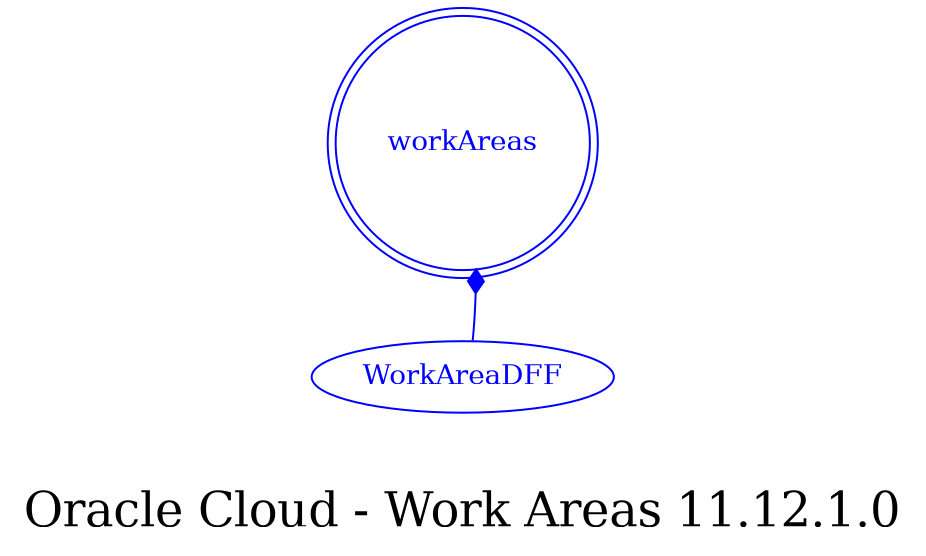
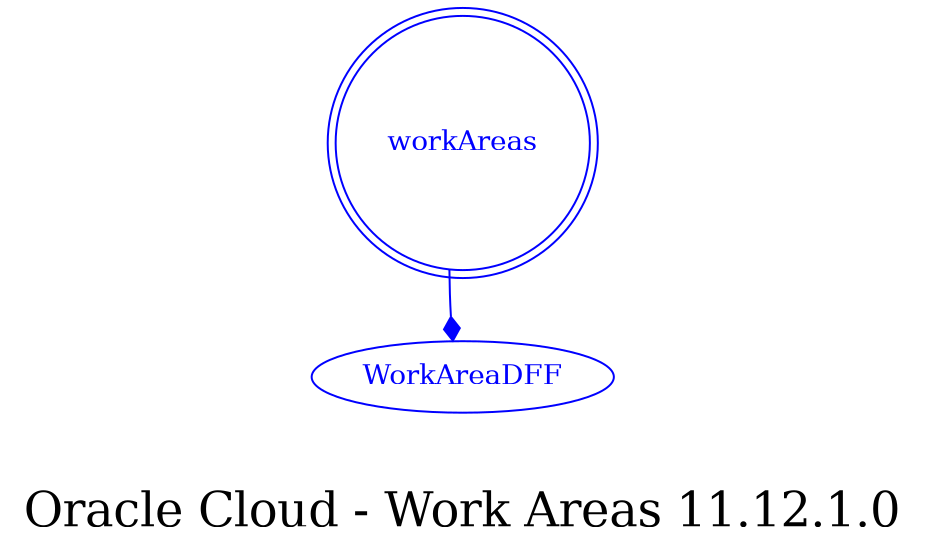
edge "WorkAreaDFF" -> "workAreas": reversed
